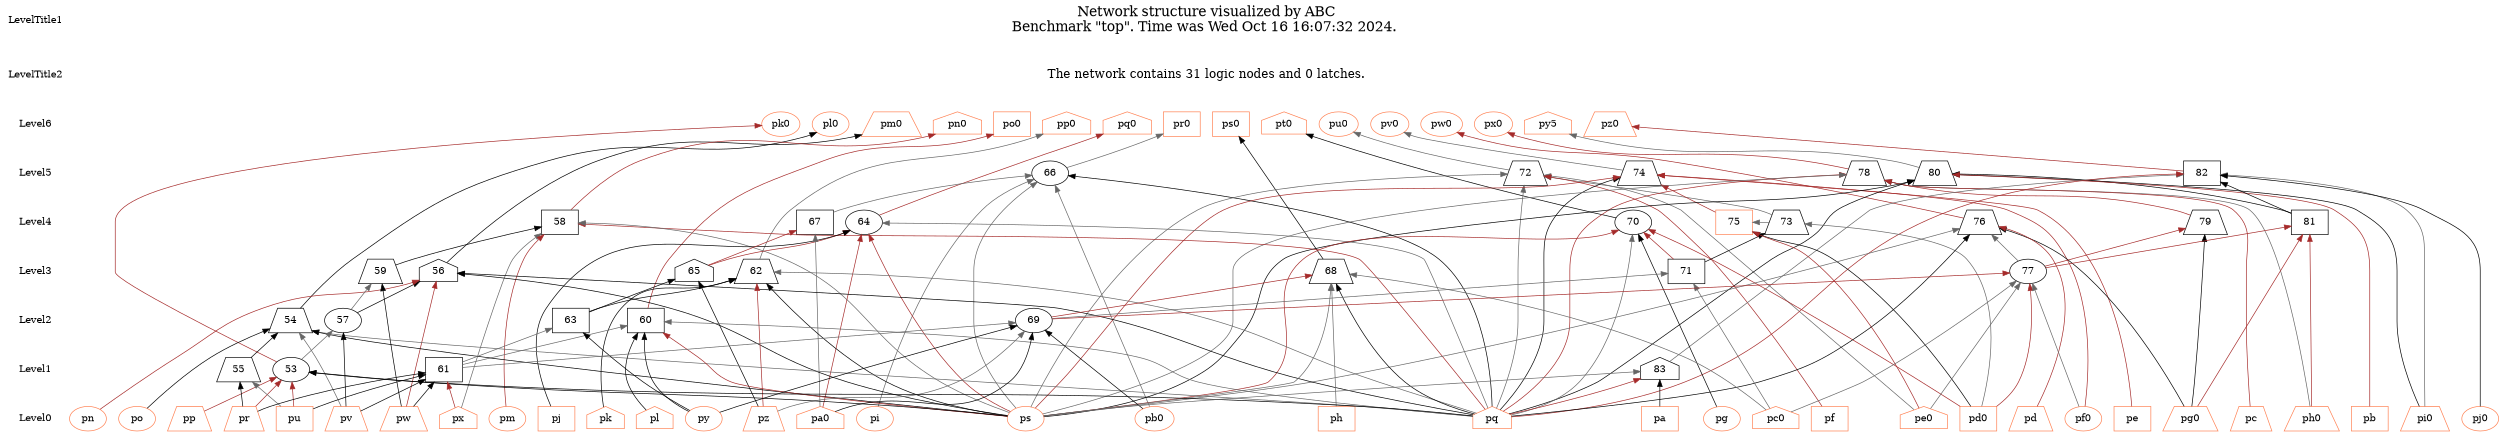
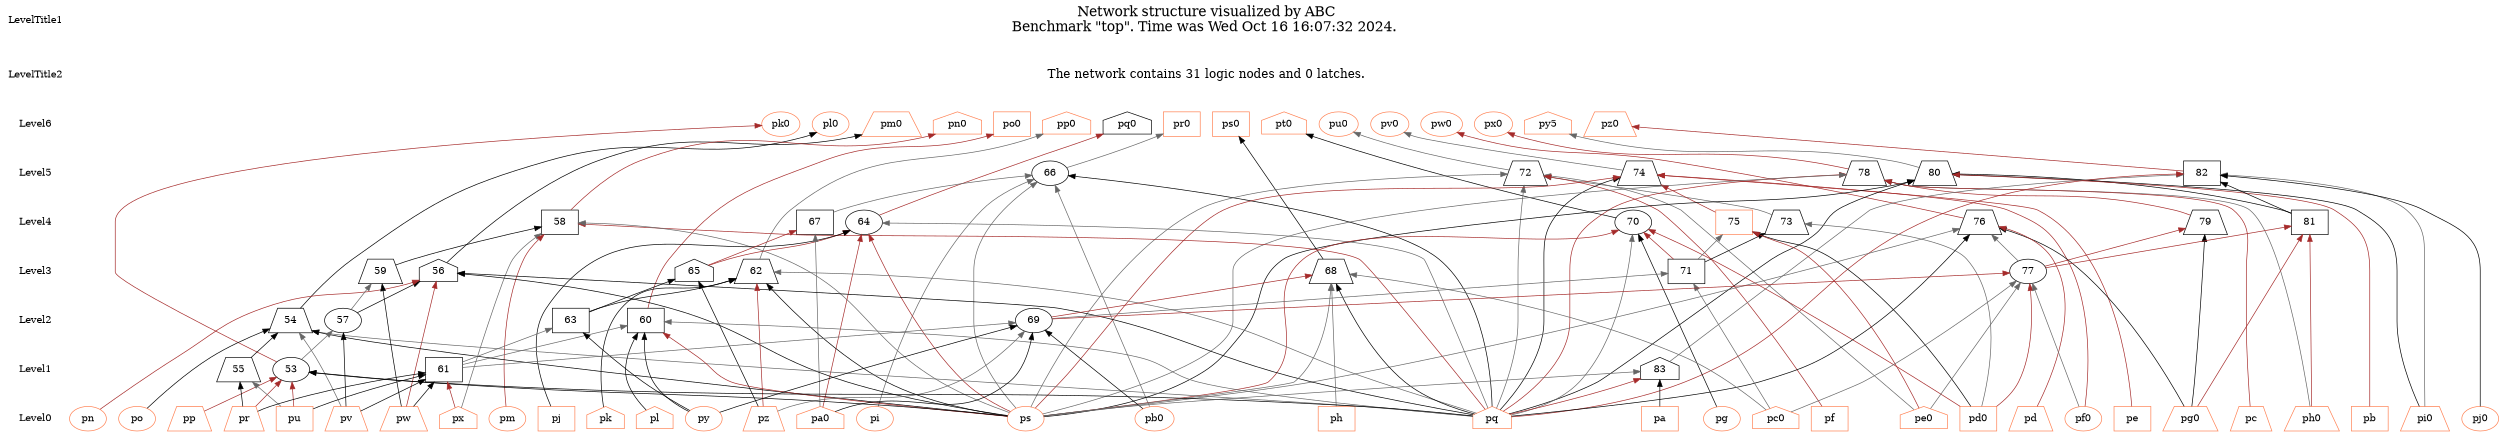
node "pq0": color coral -> black
edge "73" -> "75": now "71" -> "75"
